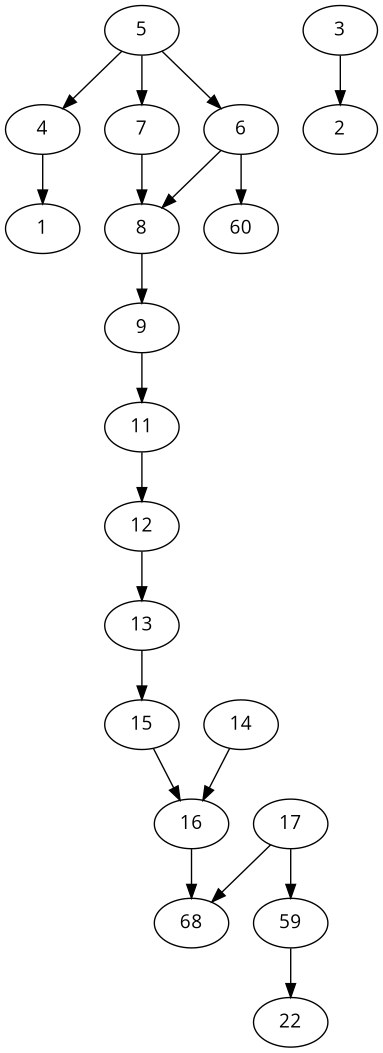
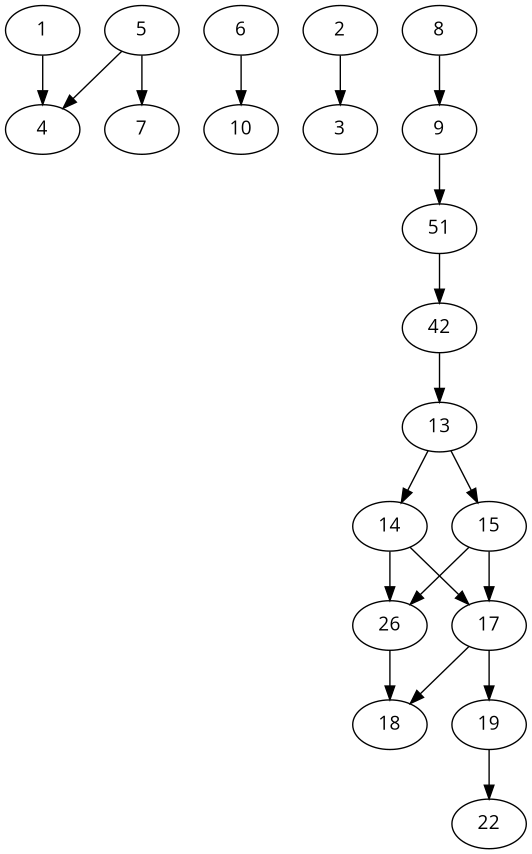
edge "3" -> "2": reversed
edge "5" -> "6": removed
edge "4" -> "1": reversed
edge "7" -> "8": removed
edge "6" -> "8": removed
node "60": label "60" -> "10"
node "11": label "11" -> "51"
edge "13" -> "14": added
node "12": label "12" -> "42"
edge "15" -> "17": added
edge "14" -> "17": added
node "16": label "16" -> "26"
node "68": label "68" -> "18"
node "59": label "59" -> "19"
